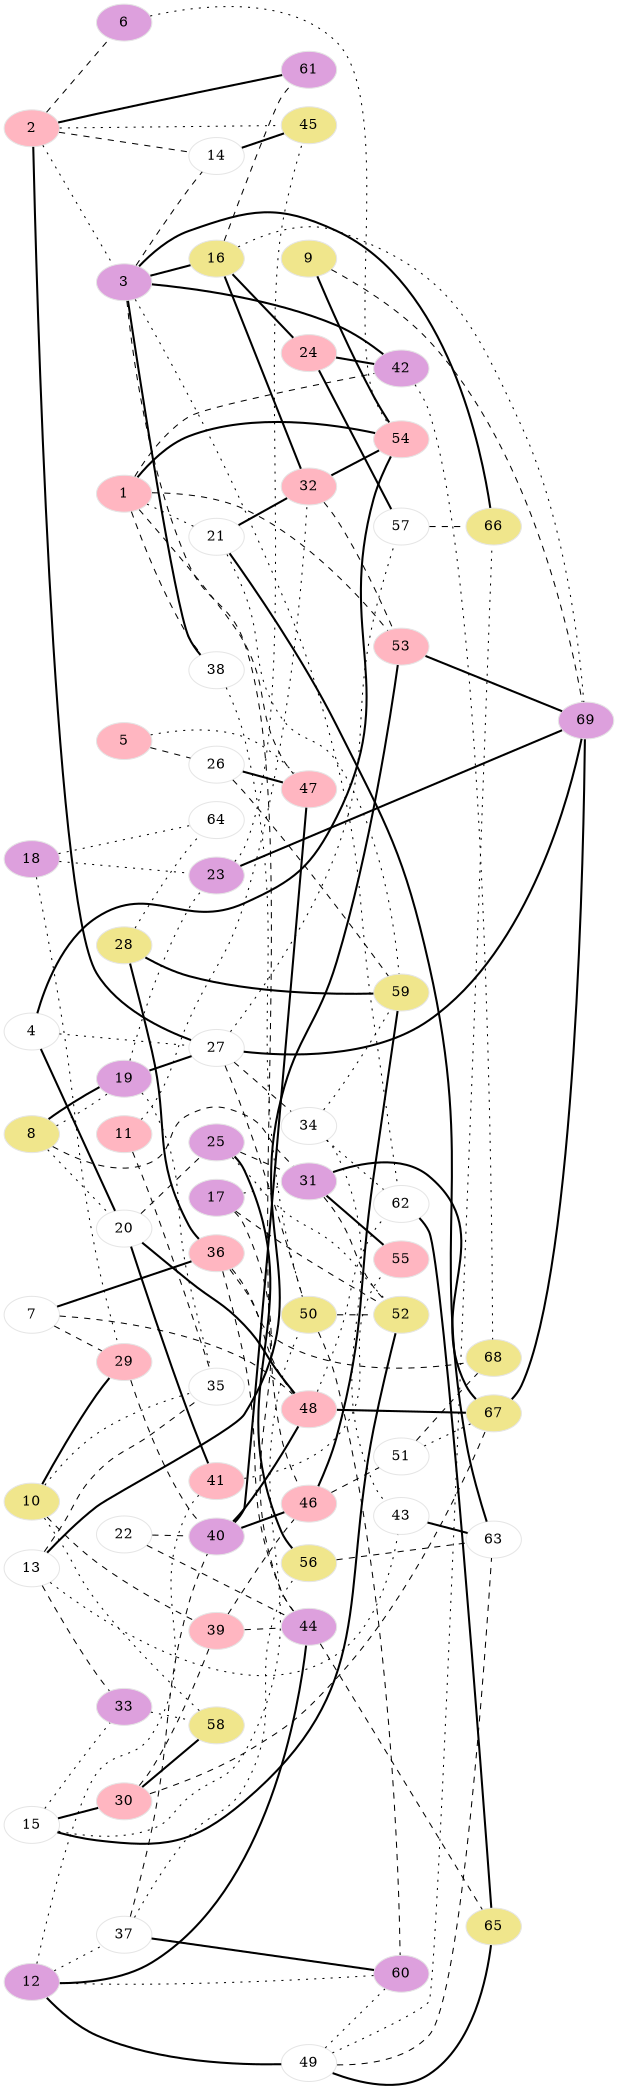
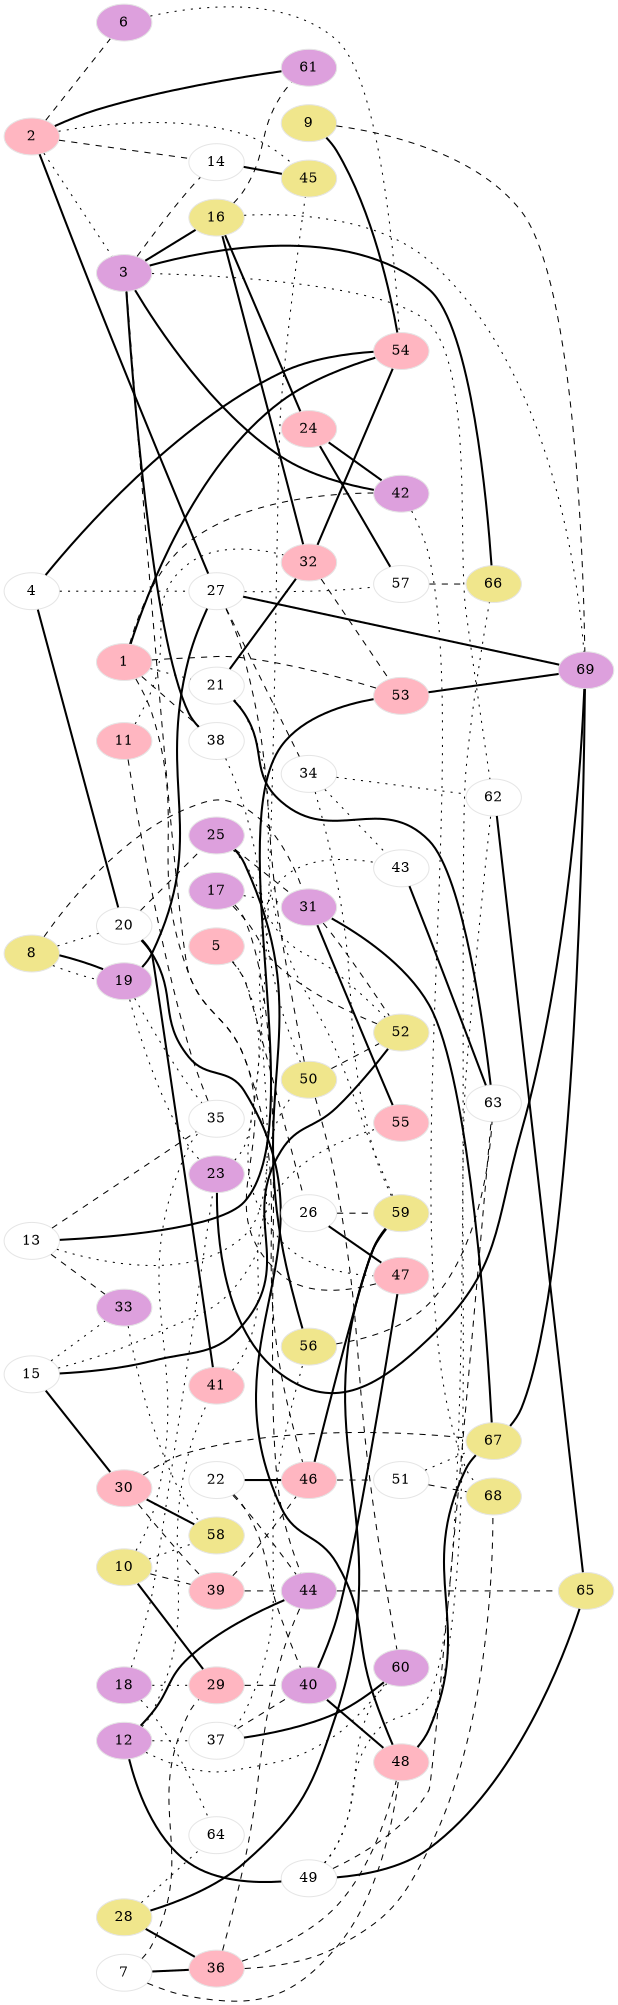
edge "46" -- "40": now "46" -- "22"
